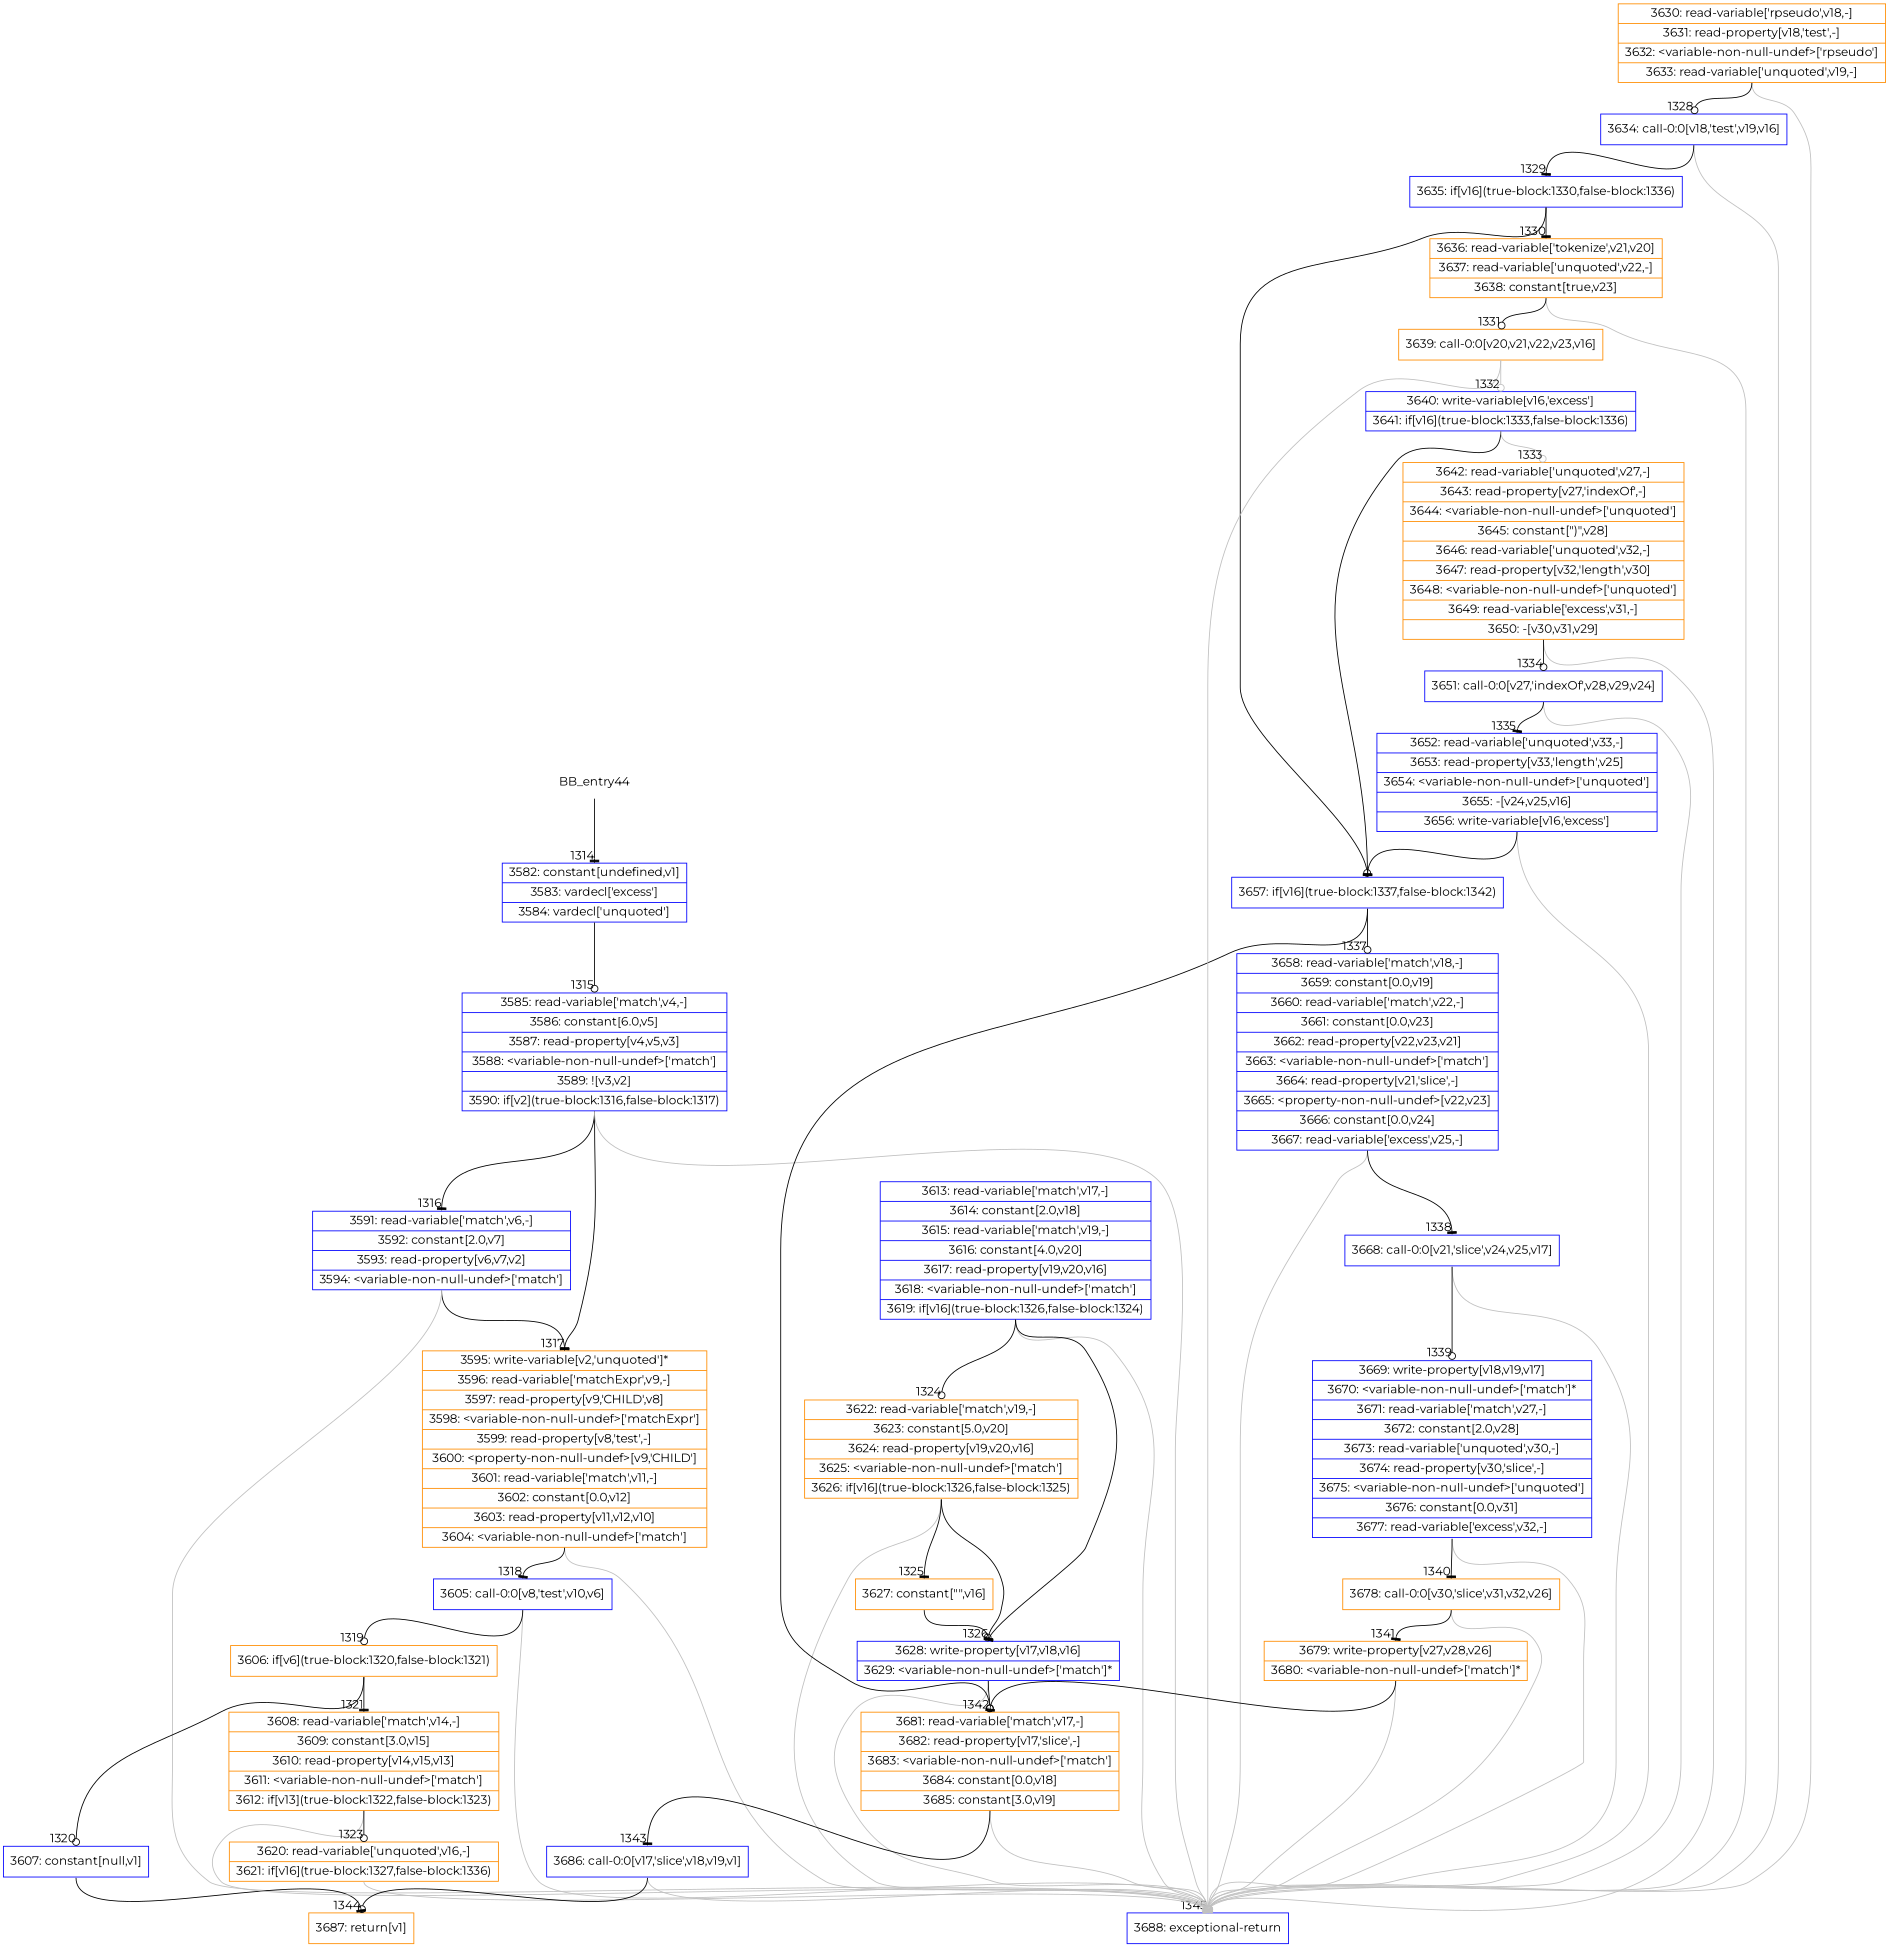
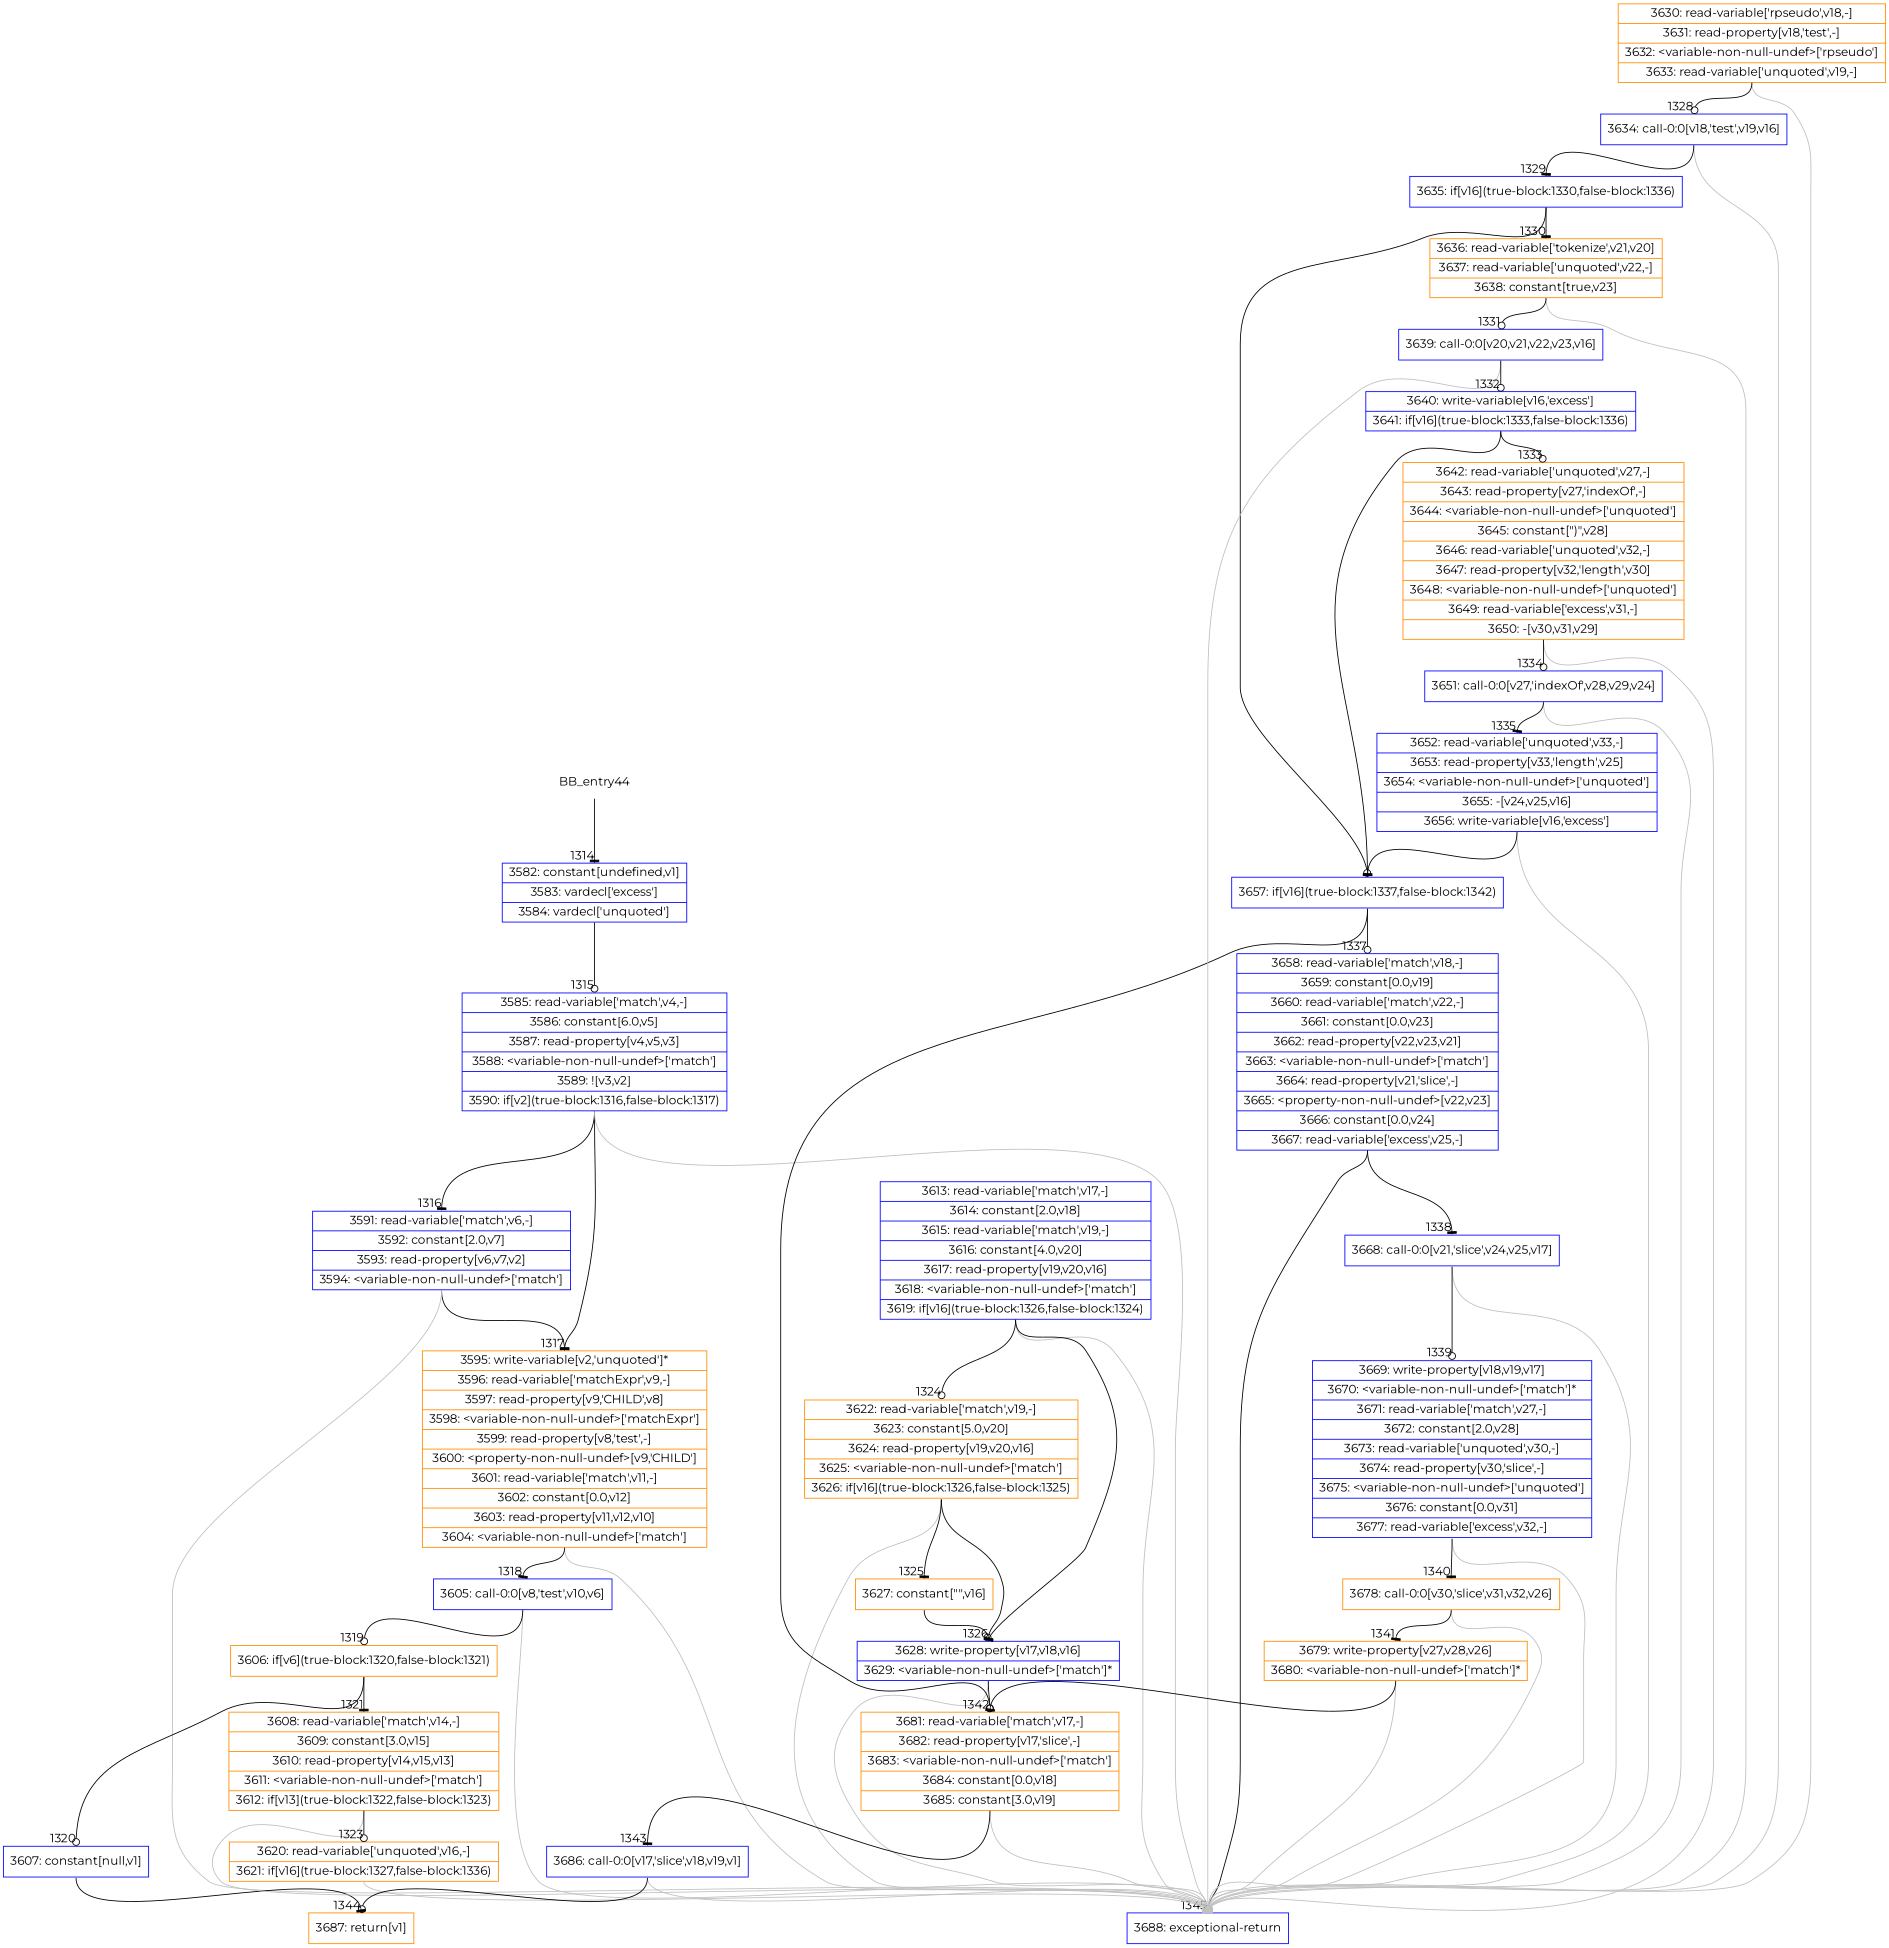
node "3639: call-0:0[v20,v21,v22,v23,v16]": color darkorange -> blue
edge "3639: call-0:0[v20,v21,v22,v23,v16]" -> "3640: write-variable[v16,'excess']": color gray -> black
edge "3640: write-variable[v16,'excess']" -> "3642: read-variable['unquoted',v27,-]": color gray -> black
edge "3658: read-variable['match',v18,-]" -> "3688: exceptional-return": color gray -> black
